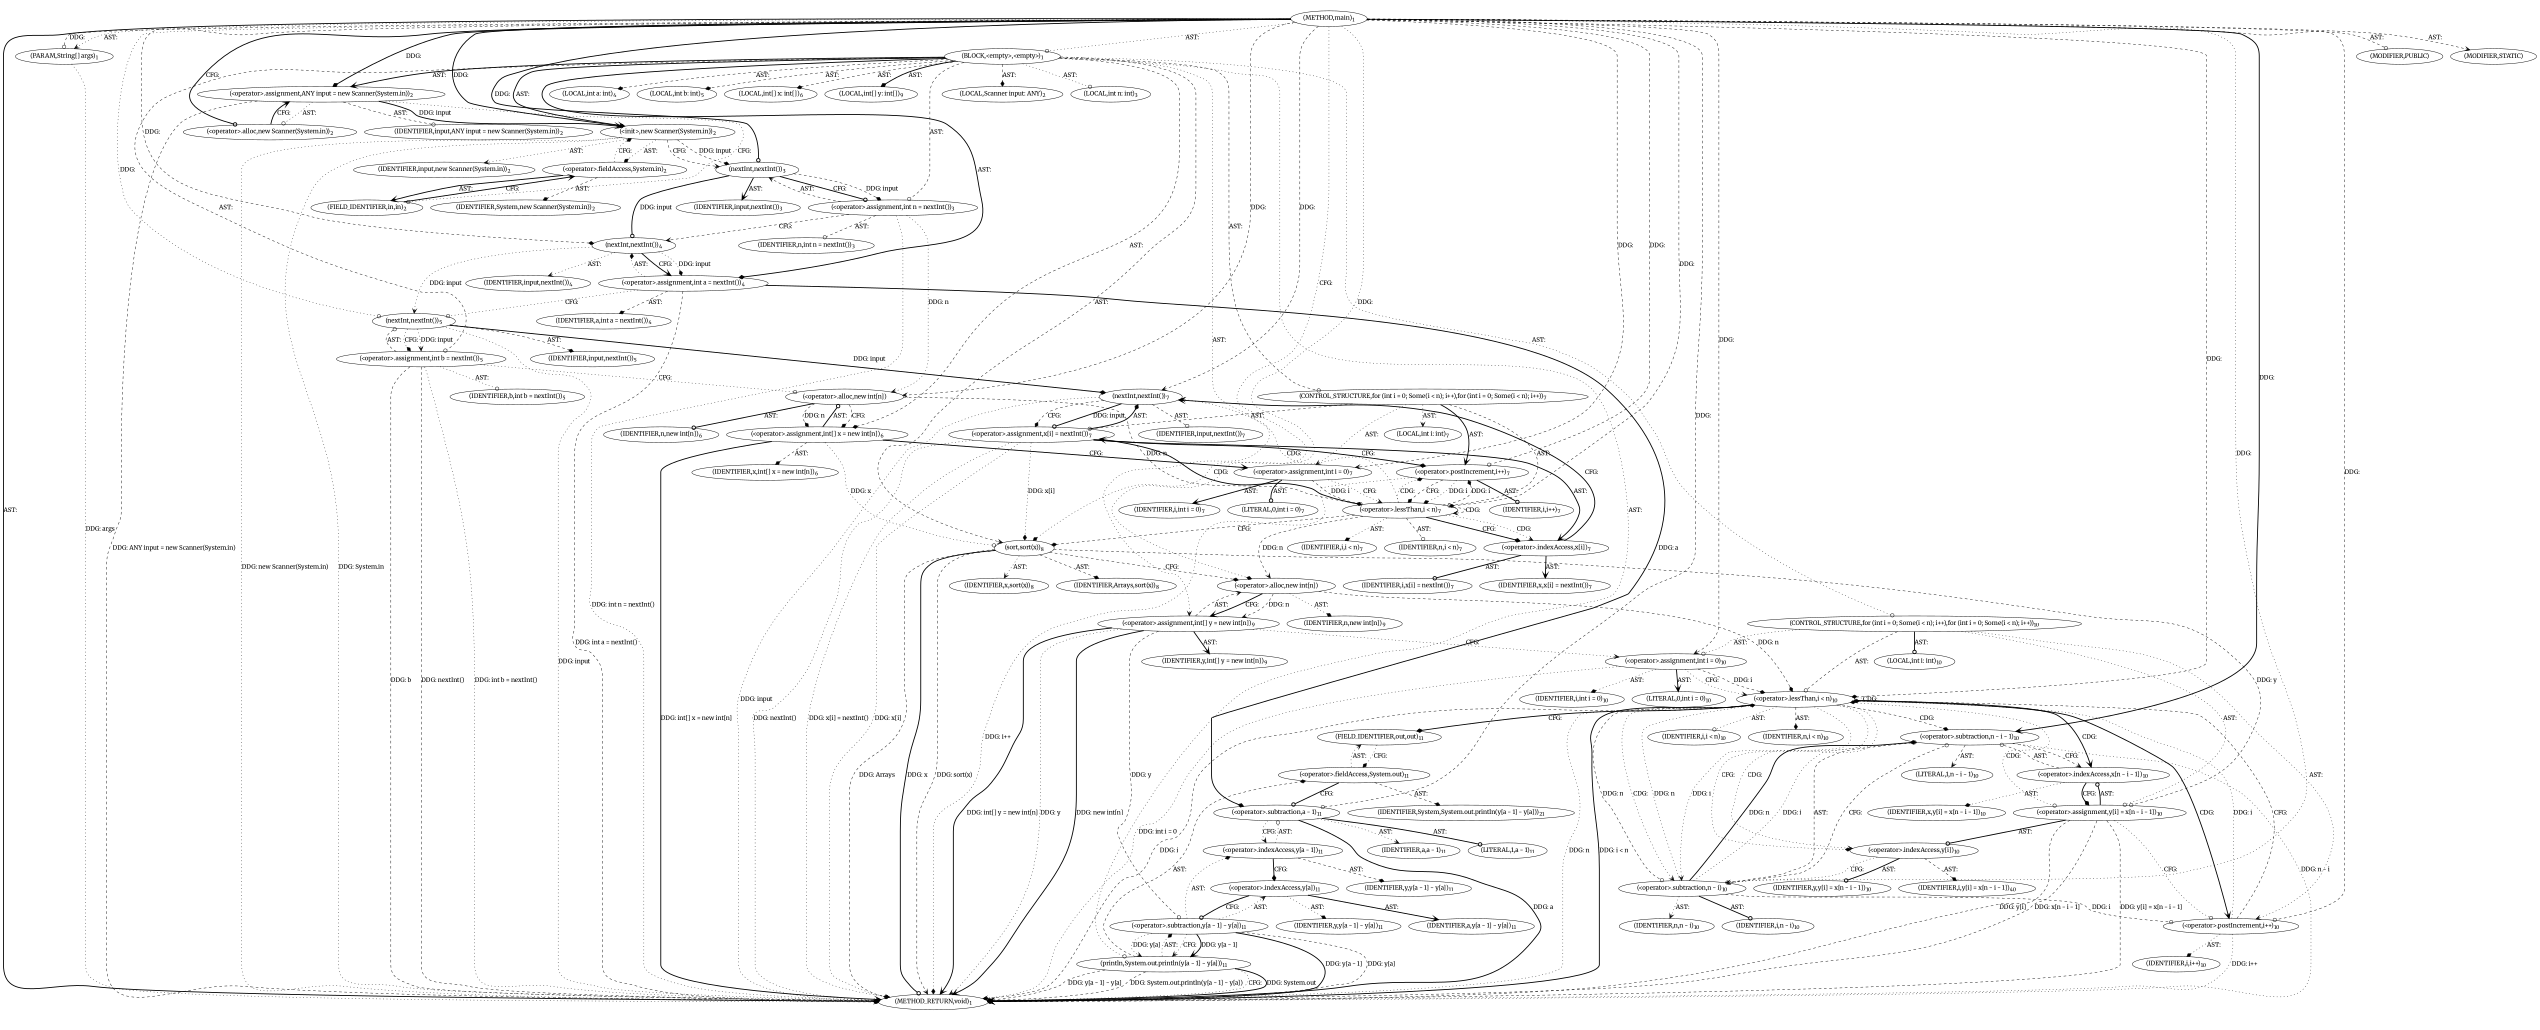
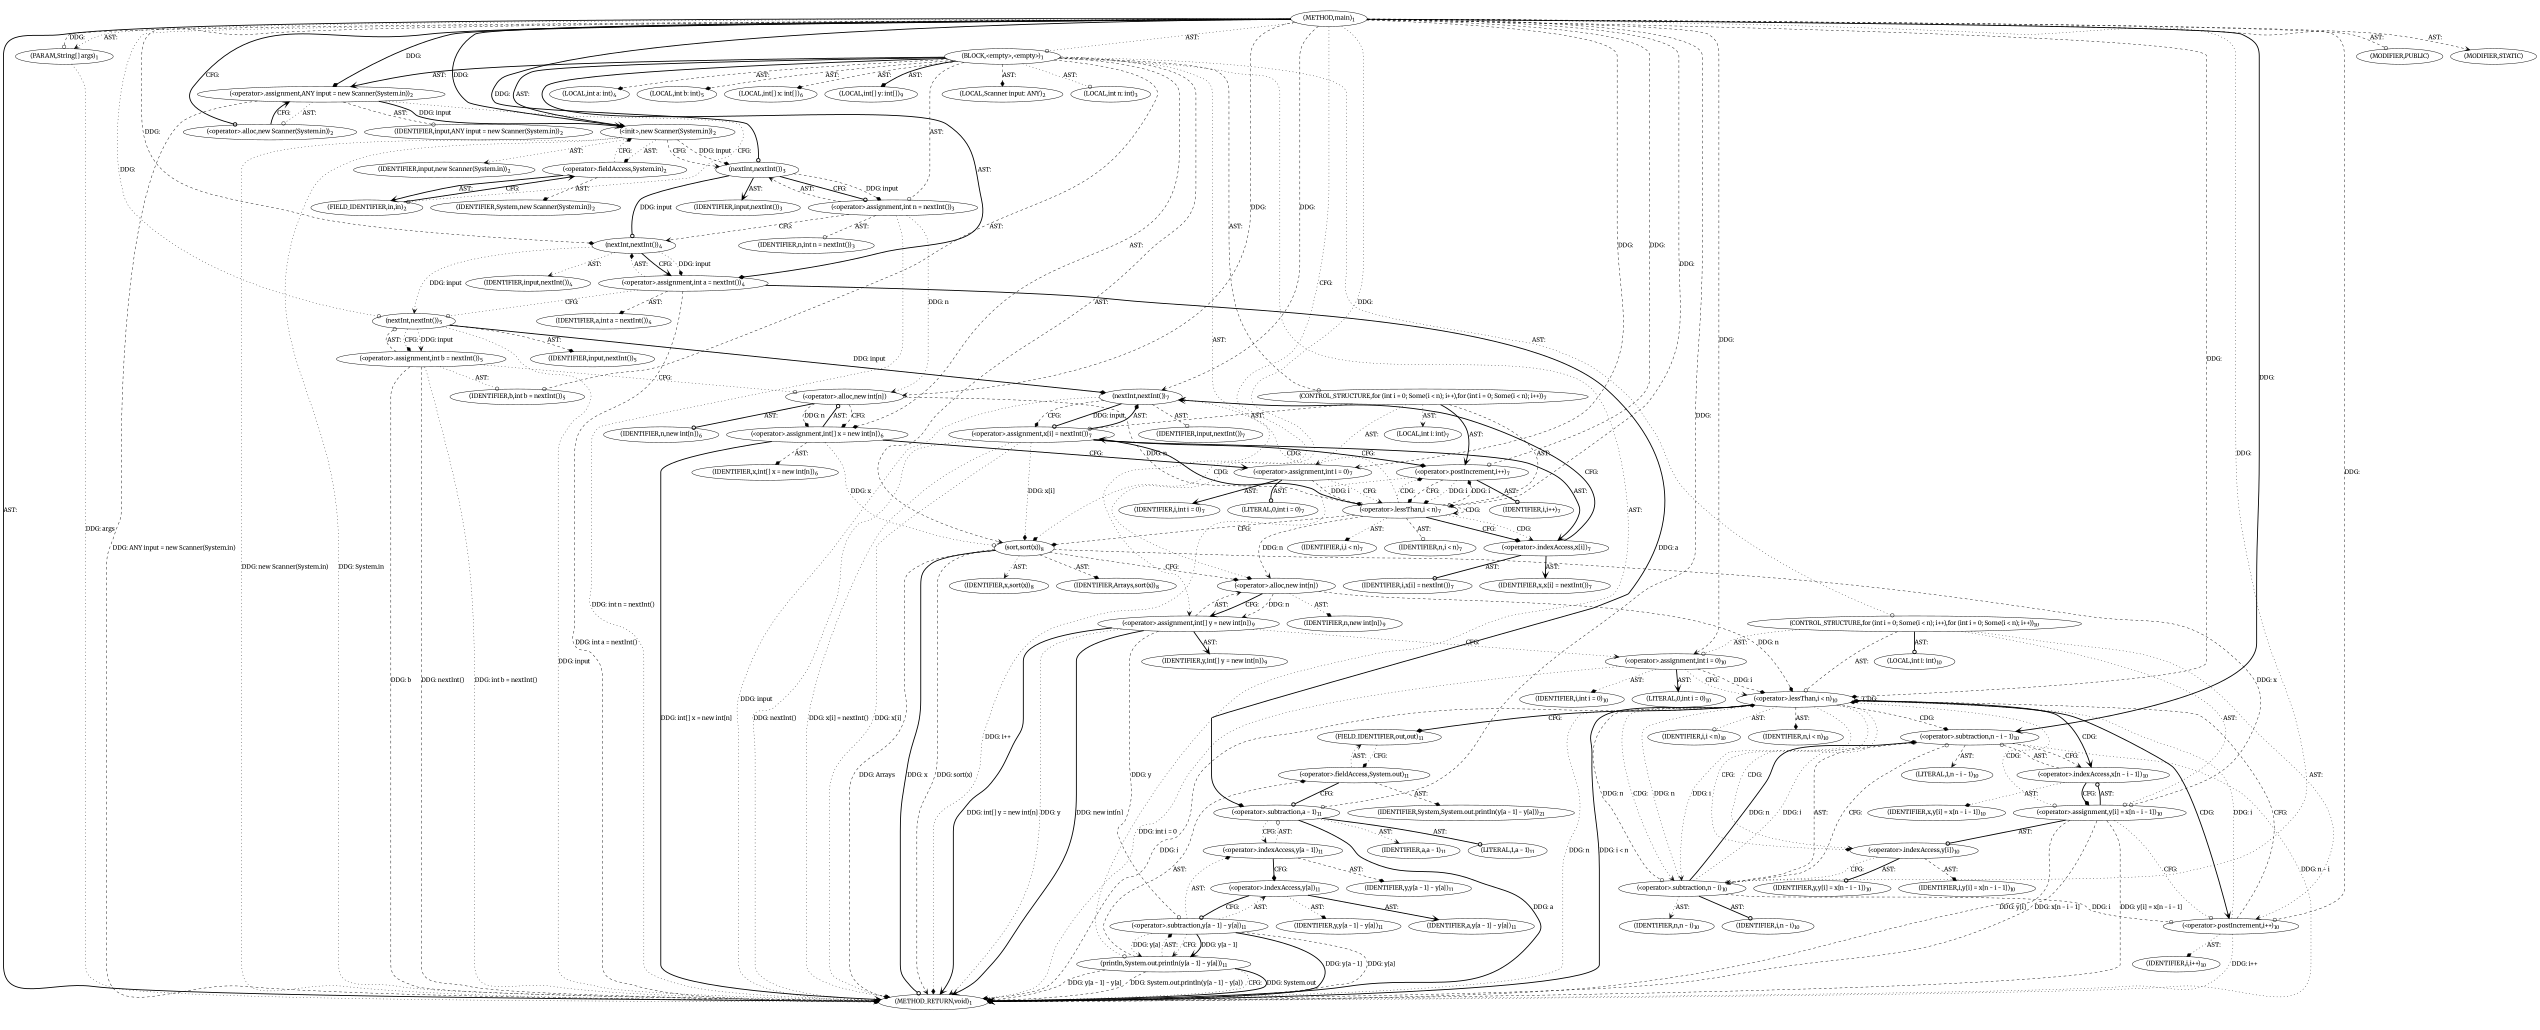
edge "(BLOCK,<empty>,<empty>)" -> "(<operator>.assignment,int b = nextInt())": now "(BLOCK,<empty>,<empty>)" -> "(IDENTIFIER,b,int b = nextInt())"
edge "(sort,sort(x))" -> "(<operator>.assignment,y[i] = x[n - i - 1])": label "DDG: y" -> "DDG: x"
node "(IDENTIFIER,i,y[i] = x[n - i - 1])": text "40" -> "10"
